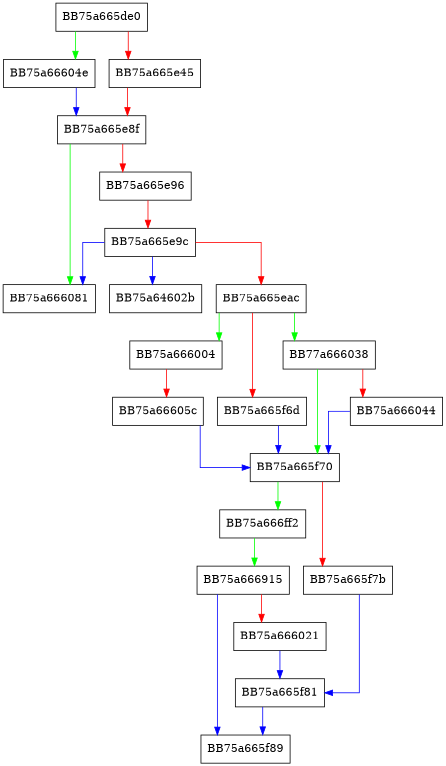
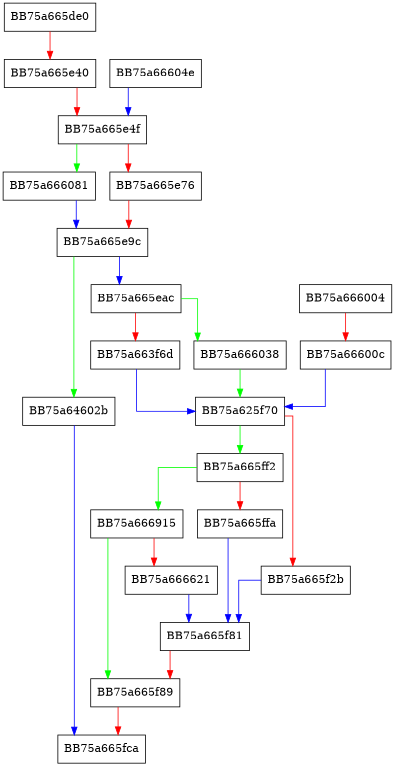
edge "BB75a665de0" -> "BB75a66604e": removed
node "BB75a665e45": label "BB75a665e45" -> "BB75a665e40"
node "BB75a665e8f": label "BB75a665e8f" -> "BB75a665e4f"
node "BB75a665e96": label "BB75a665e96" -> "BB75a665e76"
edge "BB75a665e9c" -> "BB75a665eac": color red -> blue
edge "BB75a665e9c" -> "BB75a666081": reversed
edge "BB75a665e9c" -> "BB75a64602b": color blue -> green
edge "BB75a665eac" -> "BB75a666004": removed
node "BB77a666038": label "BB77a666038" -> "BB75a666038"
node "BB75a66605c": label "BB75a66605c" -> "BB75a66600c"
node "BB75a665f6d": label "BB75a665f6d" -> "BB75a663f6d"
node "BB75a666044": removed
node "BB75a665f70": label "BB75a665f70" -> "BB75a625f70"
node "BB75a665ffa": added
node "BB75a666ff2": label "BB75a666ff2" -> "BB75a665ff2"
node "BB75a665f7b": label "BB75a665f7b" -> "BB75a665f2b"
node "BB75a666021": label "BB75a666021" -> "BB75a666621"
edge "BB75a666915" -> "BB75a665f89": color blue -> green
edge "BB75a665f81" -> "BB75a665f89": color blue -> red
node "BB75a665fca": added
